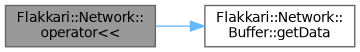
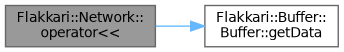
node "Flakkari::Network:: Buffer::getData": label "Flakkari::Network:: Buffer::getData" -> "Flakkari::Buffer:: Buffer::getData"
